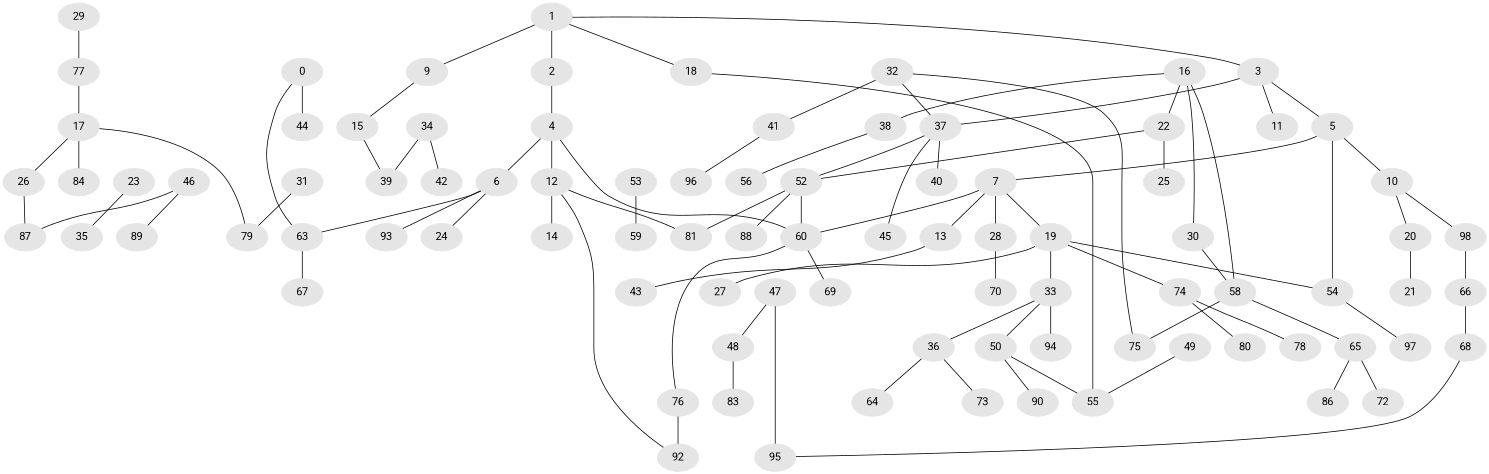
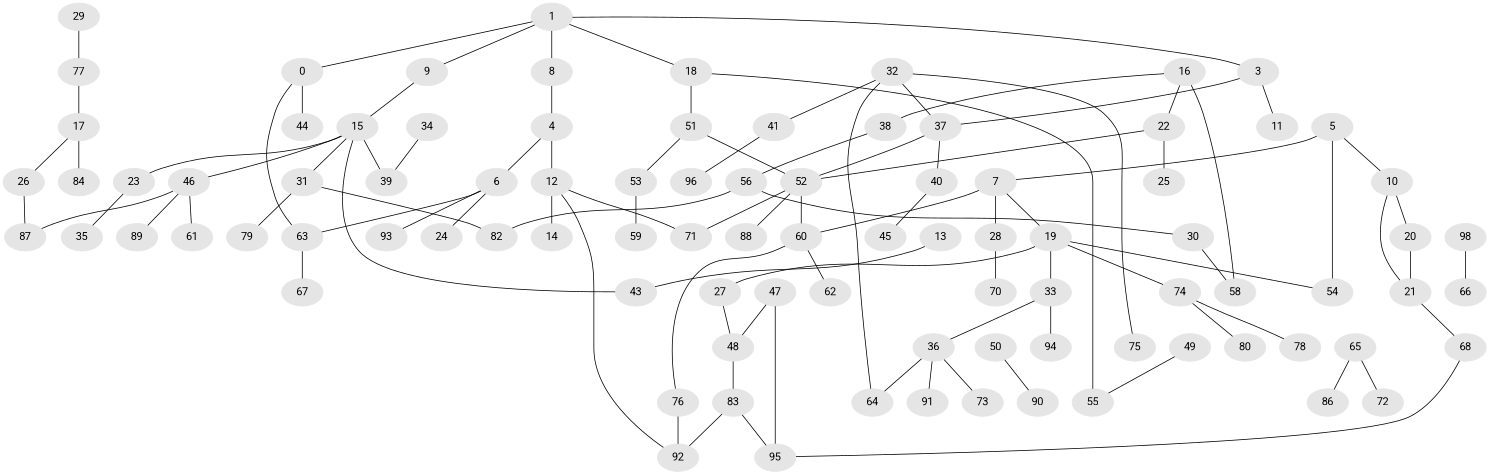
edge "1" -- "0": added
node "2": label "2" -> "8"
edge "3" -- "5": removed
node "51": added
edge "17" -- "79": removed
edge "16" -- "30": now "56" -- "30"
edge "15" -- "23": added
edge "15" -- "31": added
edge "15" -- "46": added
edge "37" -- "45": now "40" -- "45"
node "42": removed
edge "7" -- "13": removed
edge "10" -- "98": now "10" -- "21"
edge "4" -- "60": removed
edge "32" -- "64": added
node "61": added
node "82": added
node "81": label "81" -> "71"
edge "15" -- "43": added
node "69": label "69" -> "62"
edge "58" -- "65": removed
edge "27" -- "48": added
edge "33" -- "50": removed
edge "58" -- "75": removed
edge "66" -- "68": now "21" -- "68"
node "97": removed
edge "50" -- "55": removed
node "91": added
edge "83" -- "92": added
edge "83" -- "95": added
